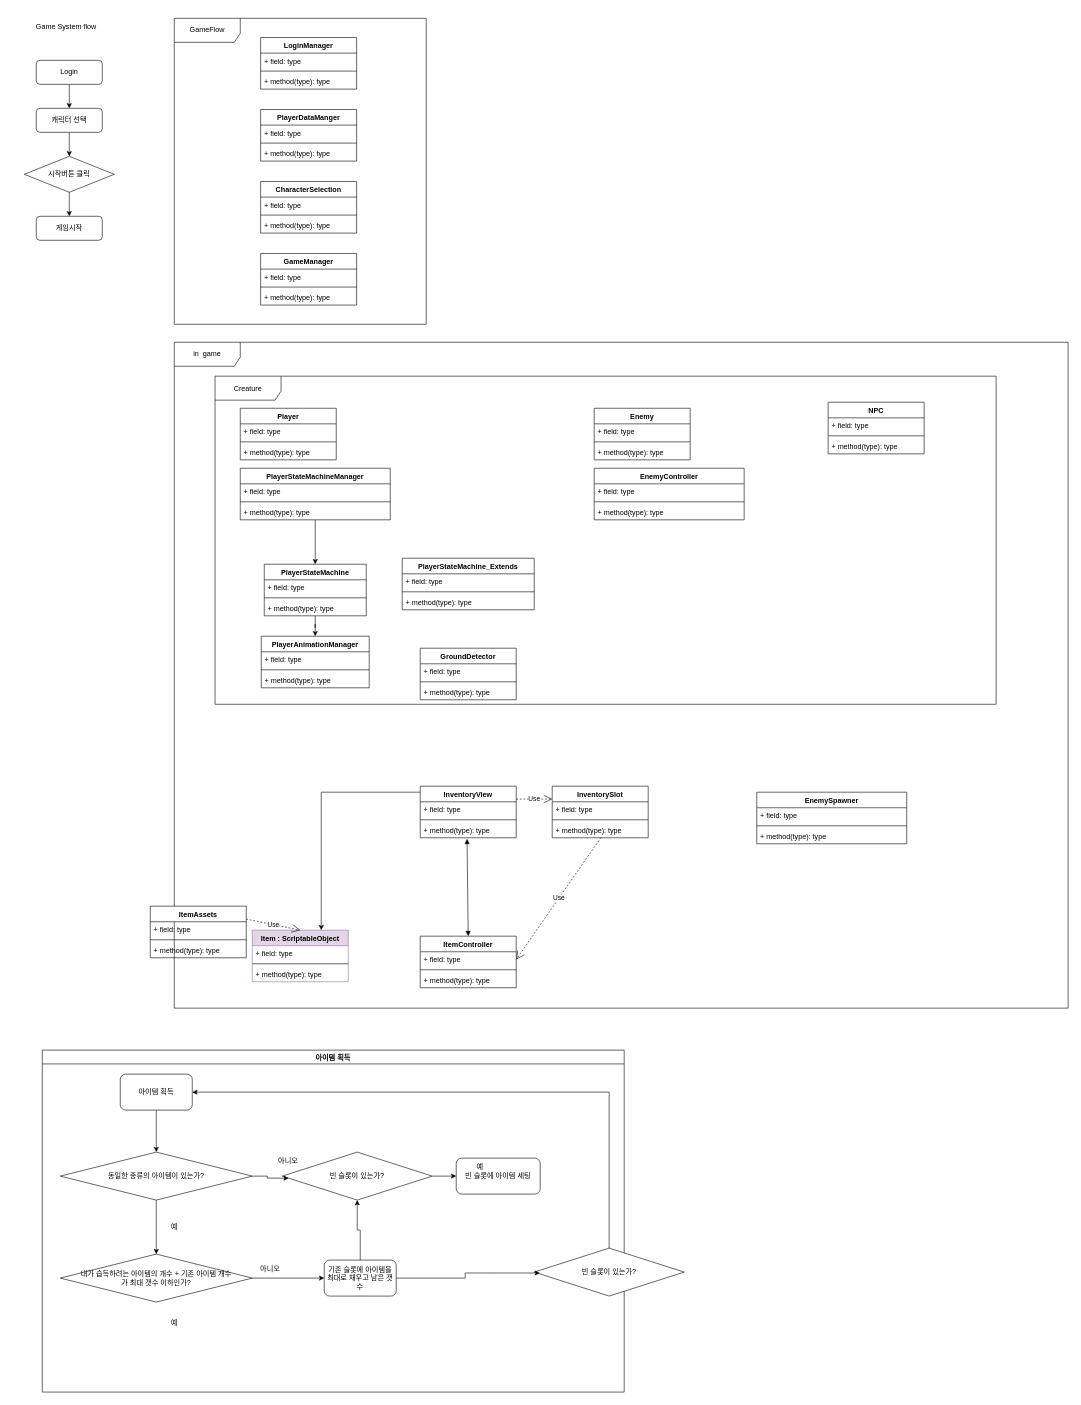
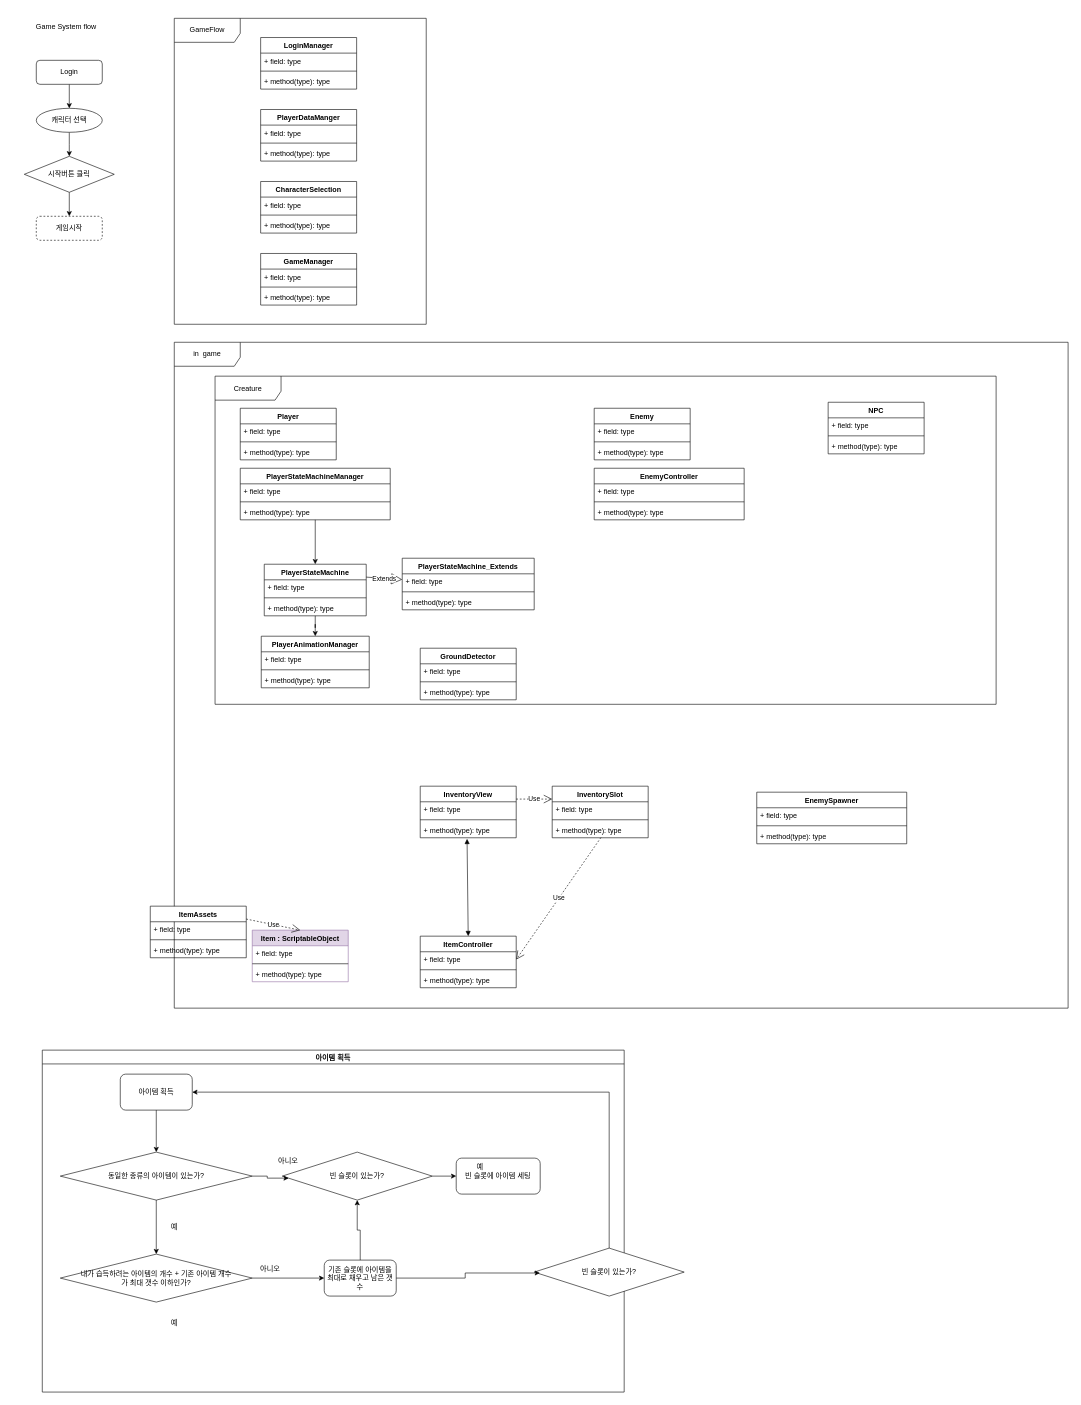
node "캐릭터 선택": shape rounded rectangle -> ellipse
node "게임시작": style solid -> dashed
edge "PlayerStateMachine" -> "PlayerStateMachine_Extends": added, label "Extends"
edge "InventoryView" -> "Item : ScriptableObject": removed
